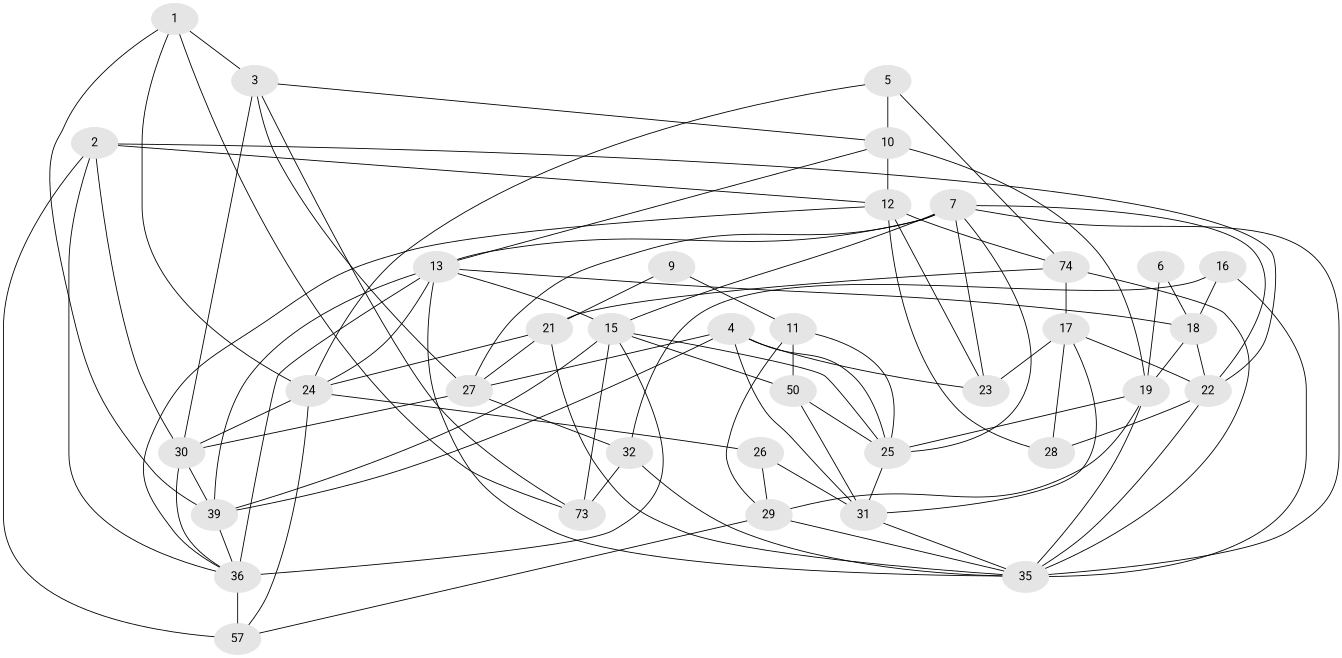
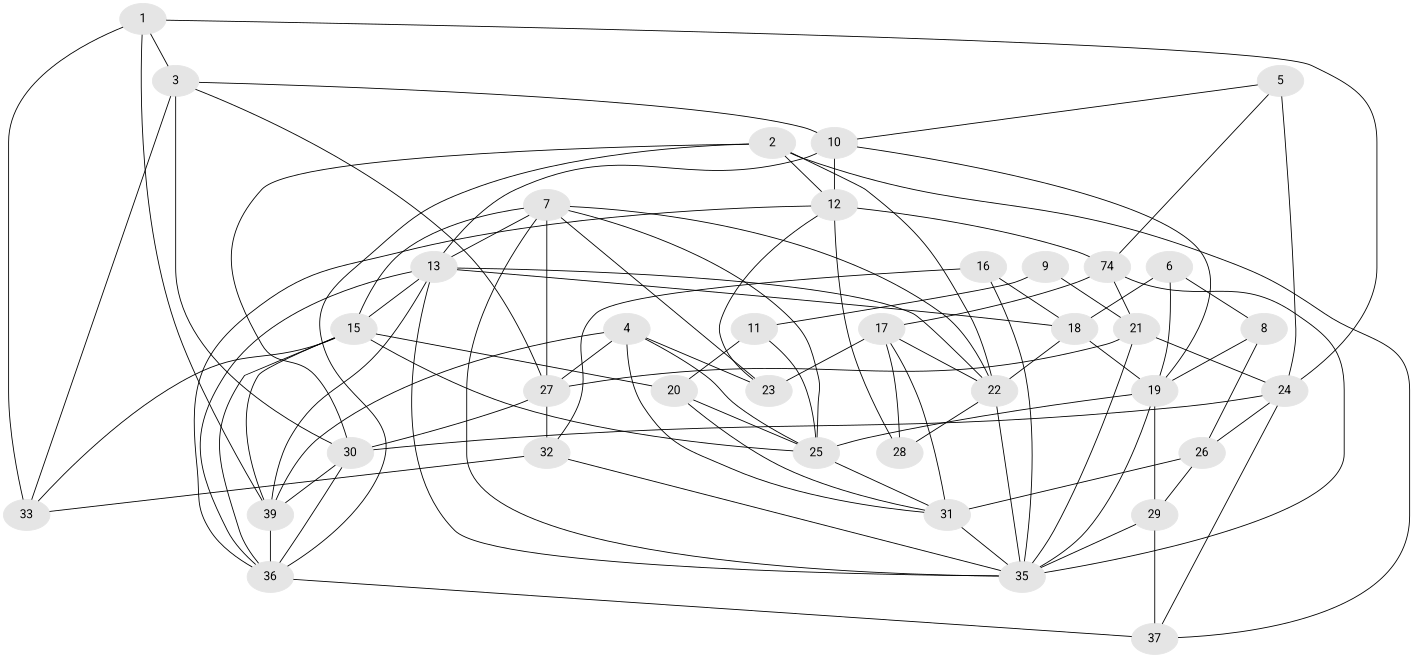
node "8": added
edge "13" -- "24": now "13" -- "22"
node "50": label "50" -> "20"
edge "11" -- "29": removed
node "73": label "73" -> "33"
node "57": label "57" -> "37"
